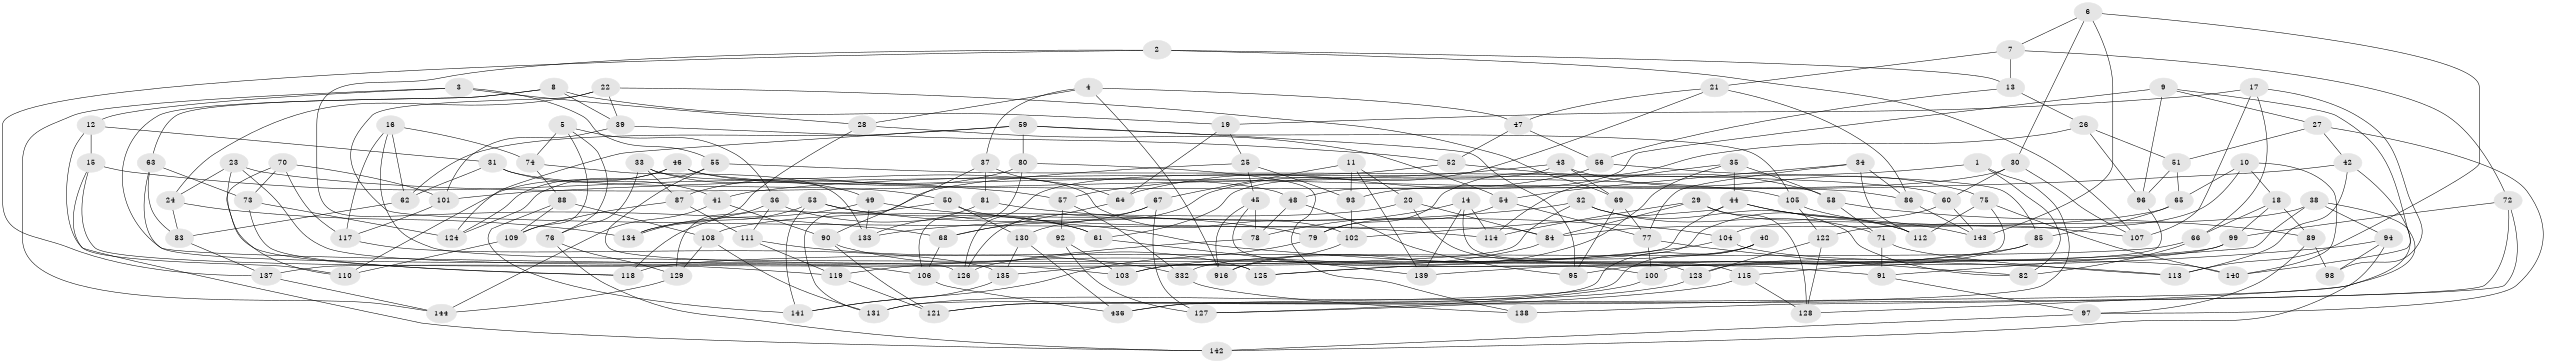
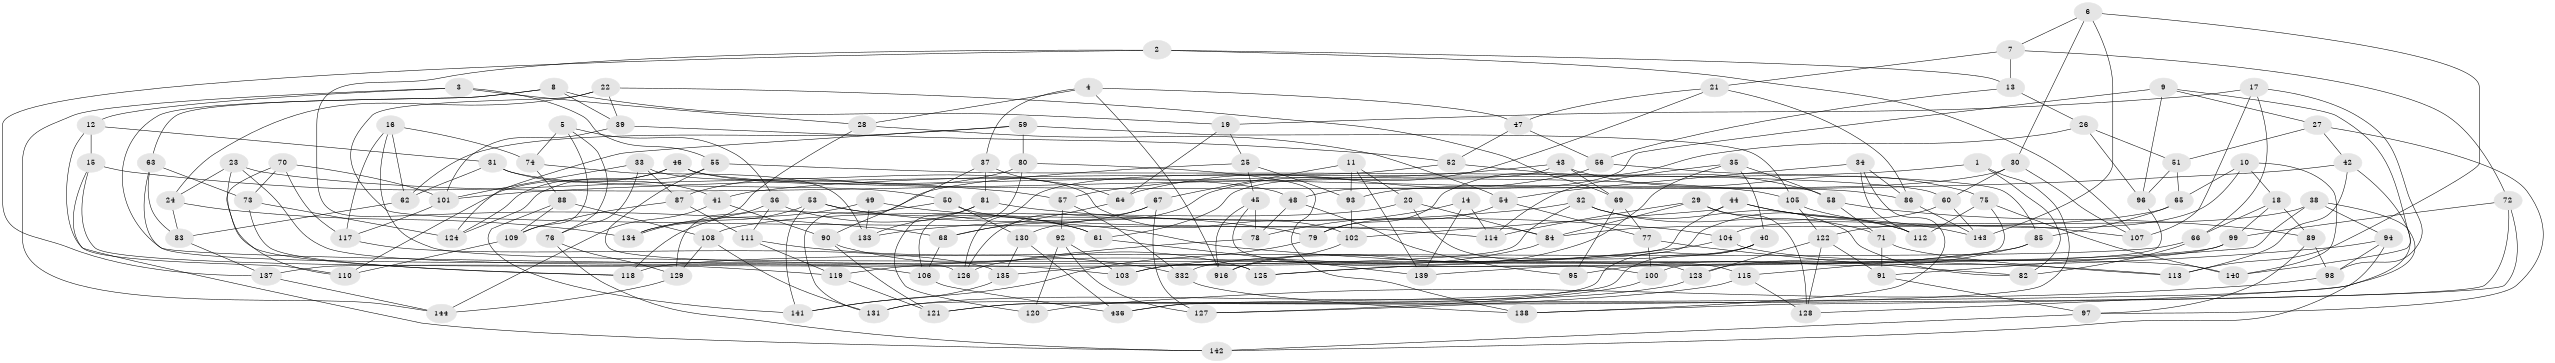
edge "59" -- "95": removed
edge "33" -- "49": now "33" -- "101"
edge "34" -- "77": now "34" -- "138"
edge "35" -- "44": now "35" -- "40"
edge "14" -- "91": now "122" -- "91"
node "120": added
